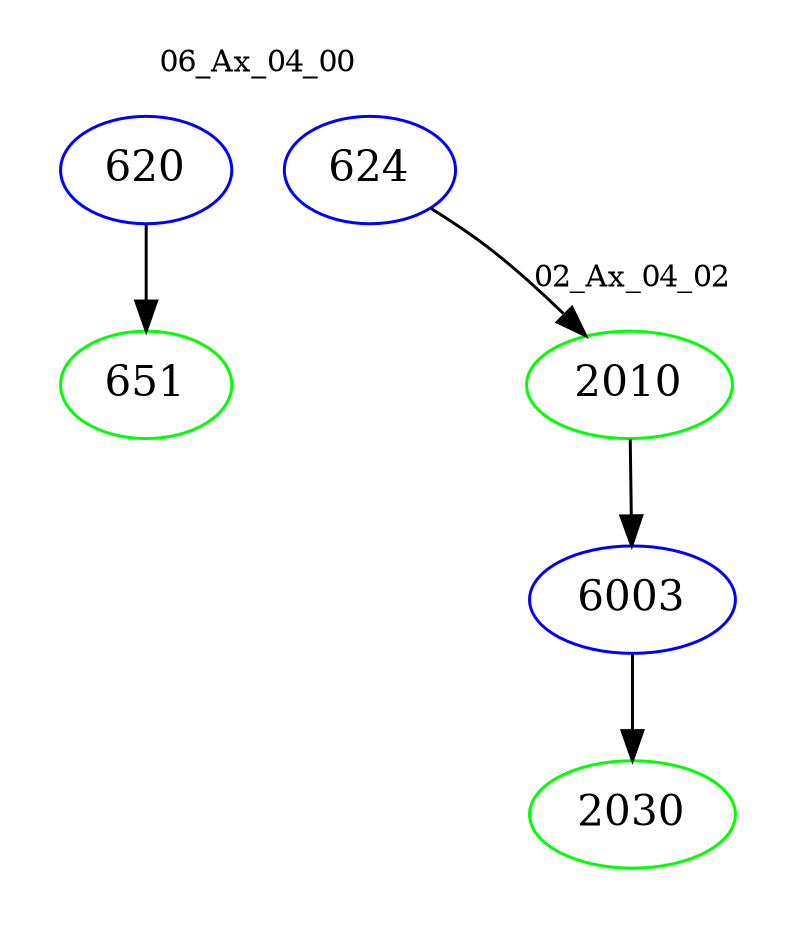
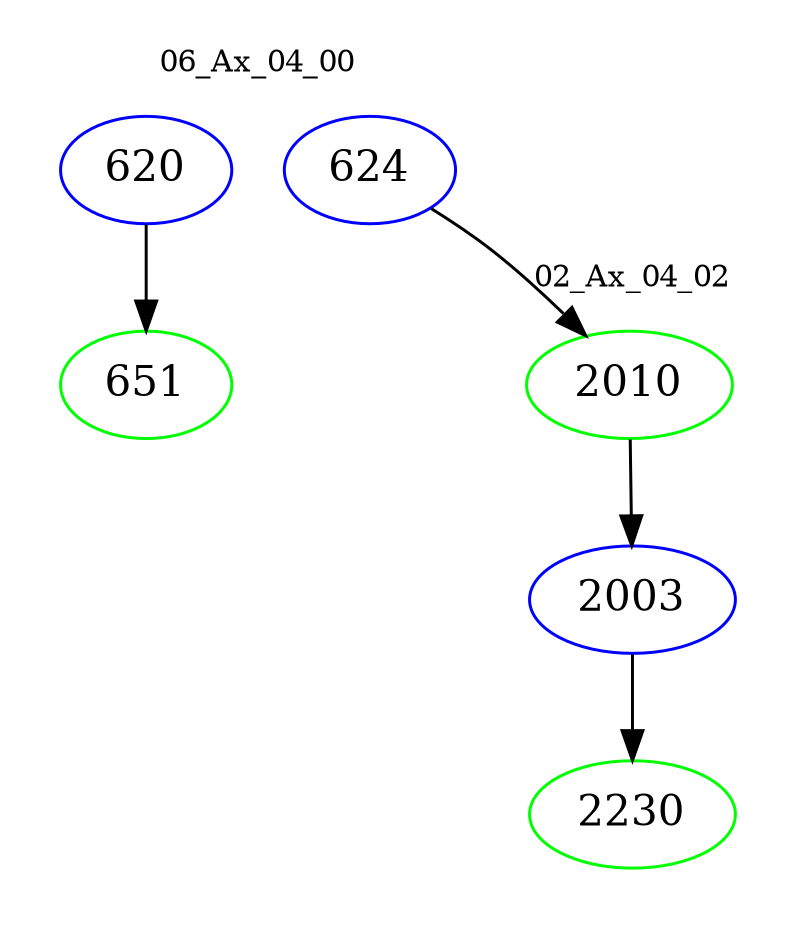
node "6003": label "6003" -> "2003"
node "2030": label "2030" -> "2230"
